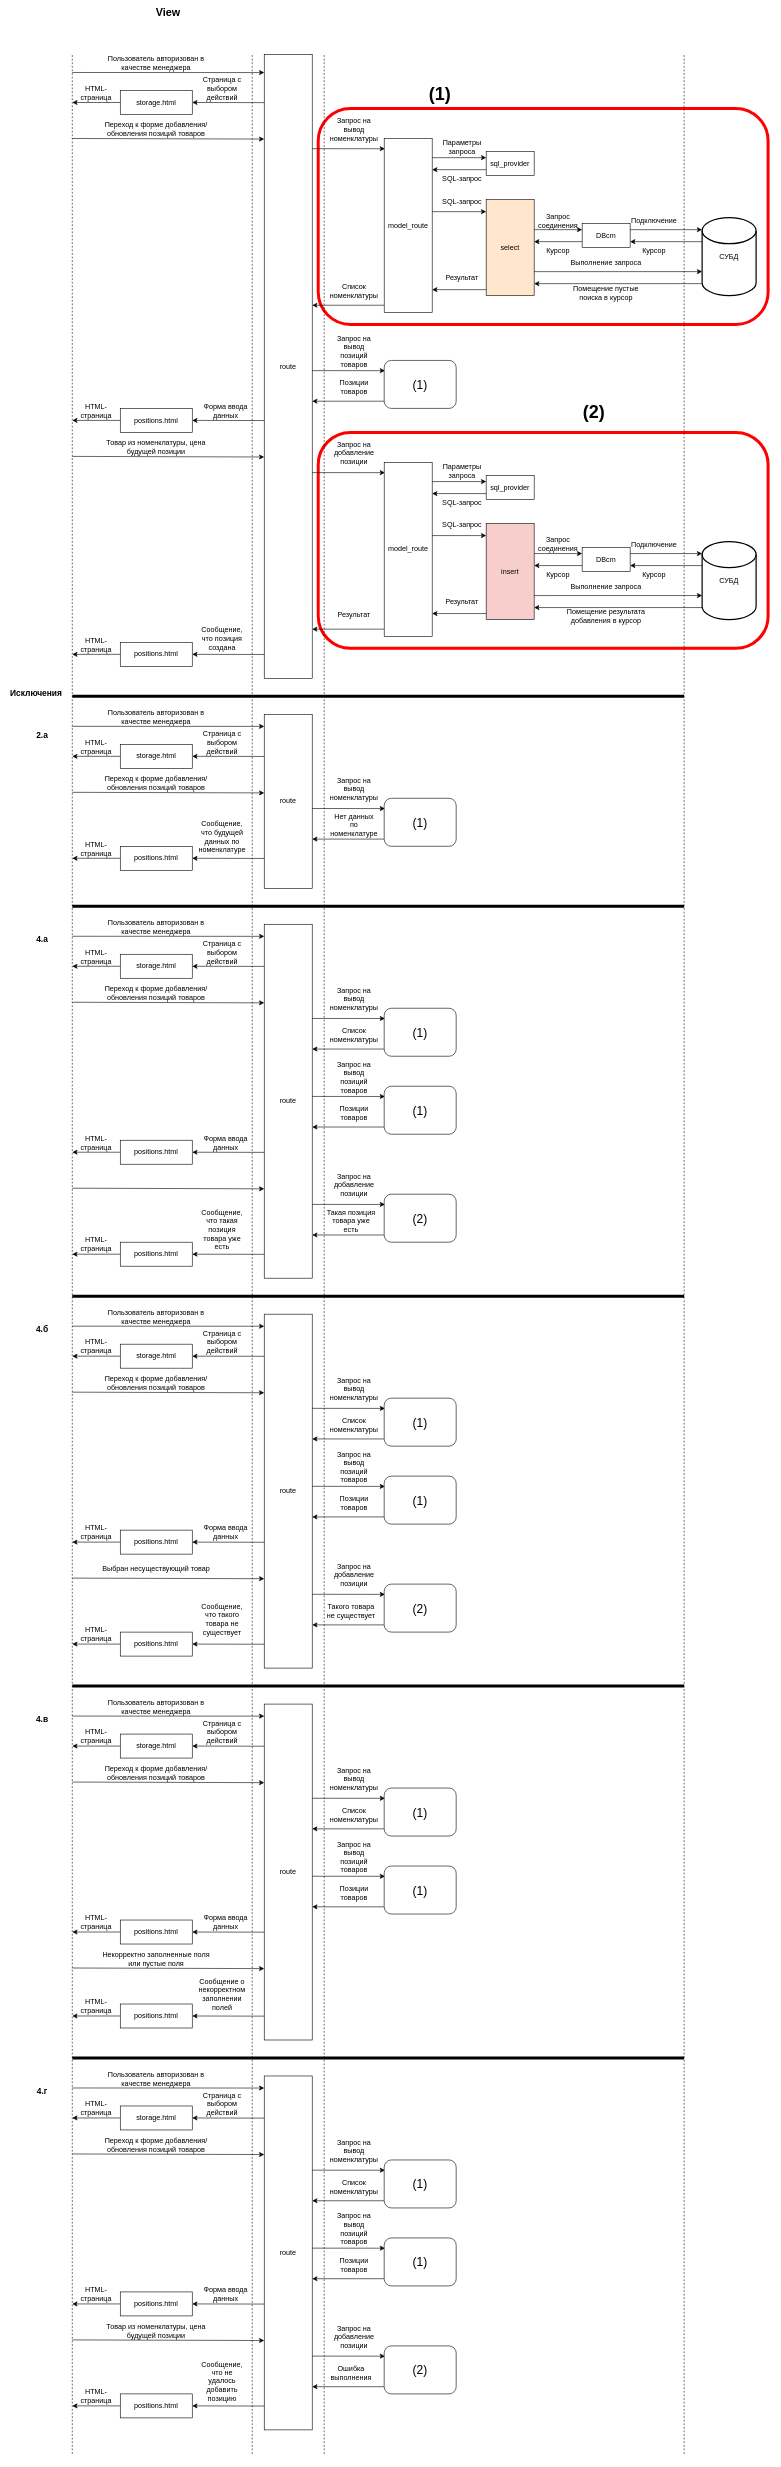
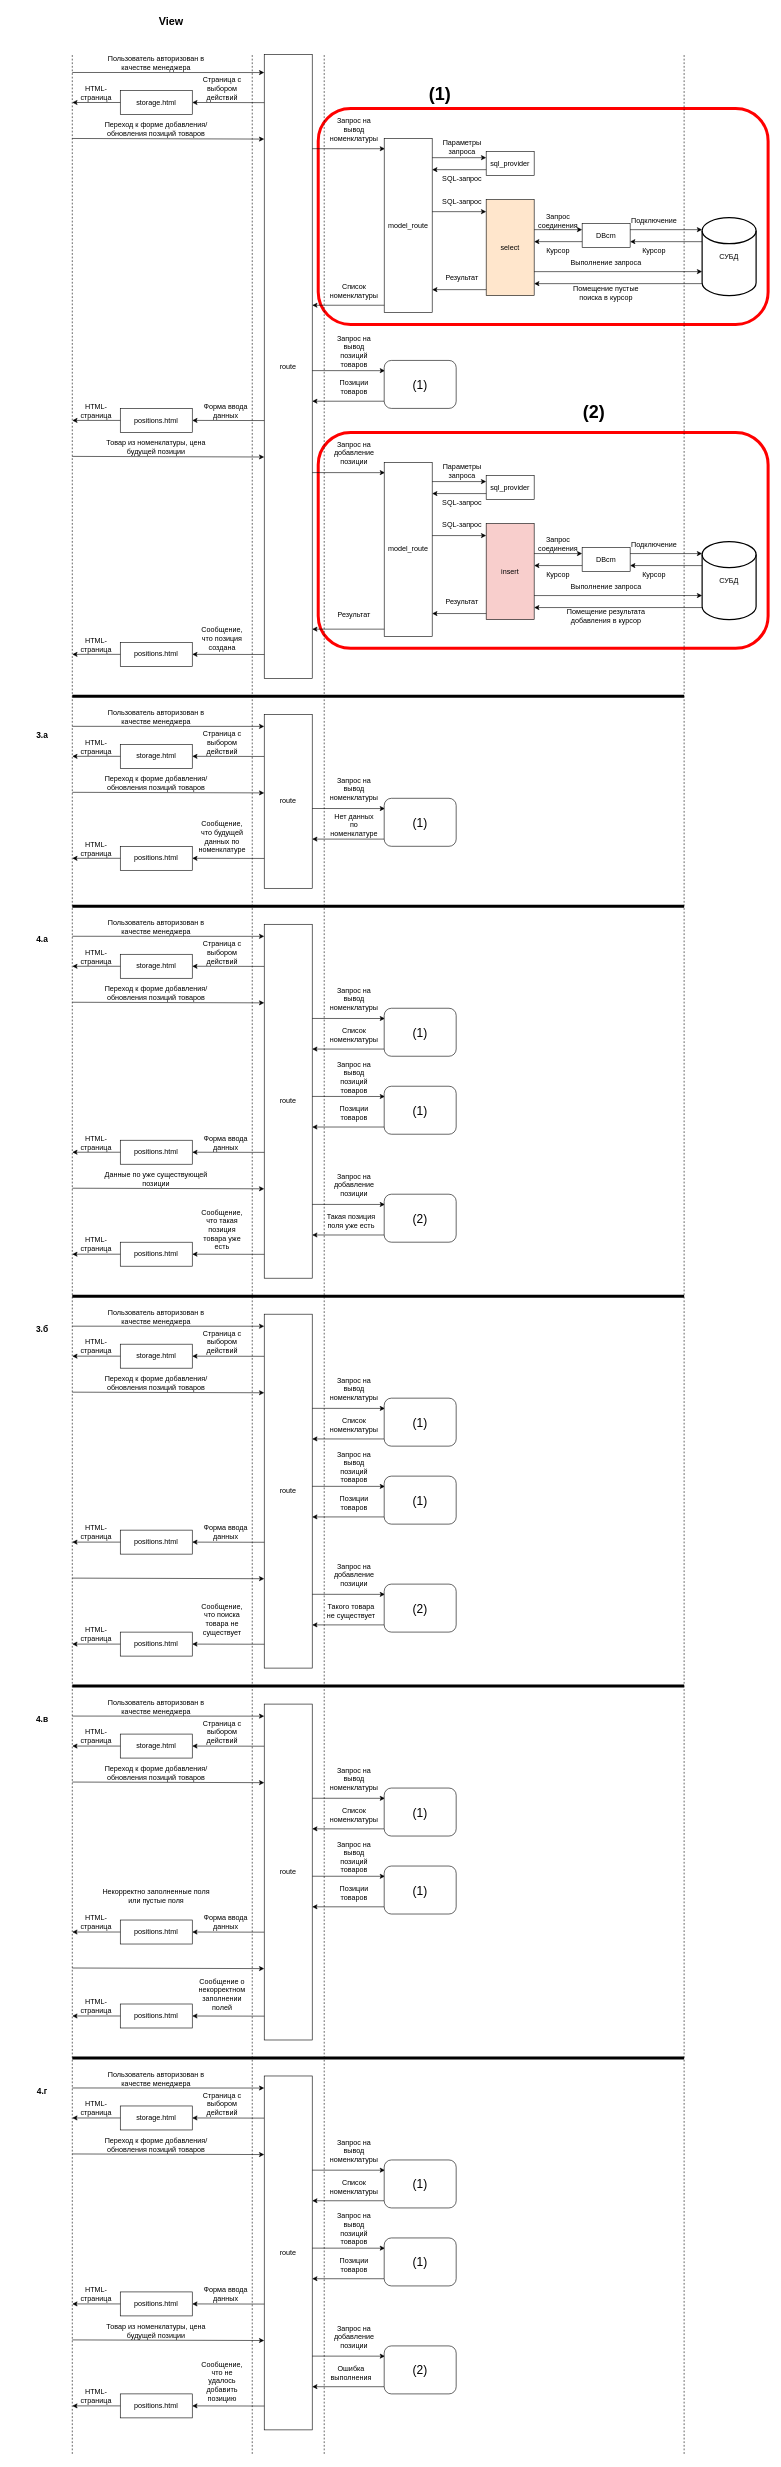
node "View": moved (168, 12) -> (171, 21)
node "Исключения": removed
node "2.а": label "2.а" -> "3.а"
node "Данные по уже существующей позиции": added
node "Такая позиция товара уже есть": label "Такая позиция товара уже есть" -> "Такая позиция поля уже есть"
node "4.б": label "4.б" -> "3.б"
node "Выбран несуществующий товар": removed
node "Сообщение, что такого товара не существует": label "Сообщение, что такого товара не существует" -> "Сообщение, что поиска товара не существует"
node "Некорректно заполненные поля или пустые поля": moved (156, 1959) -> (156, 1896)
